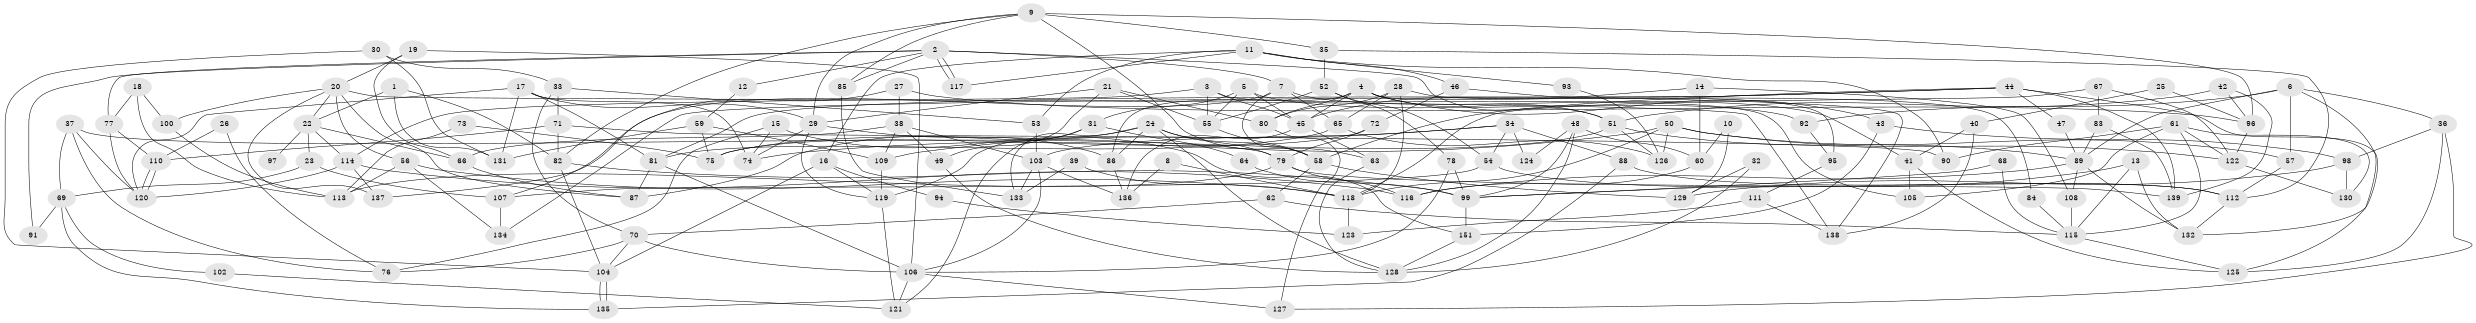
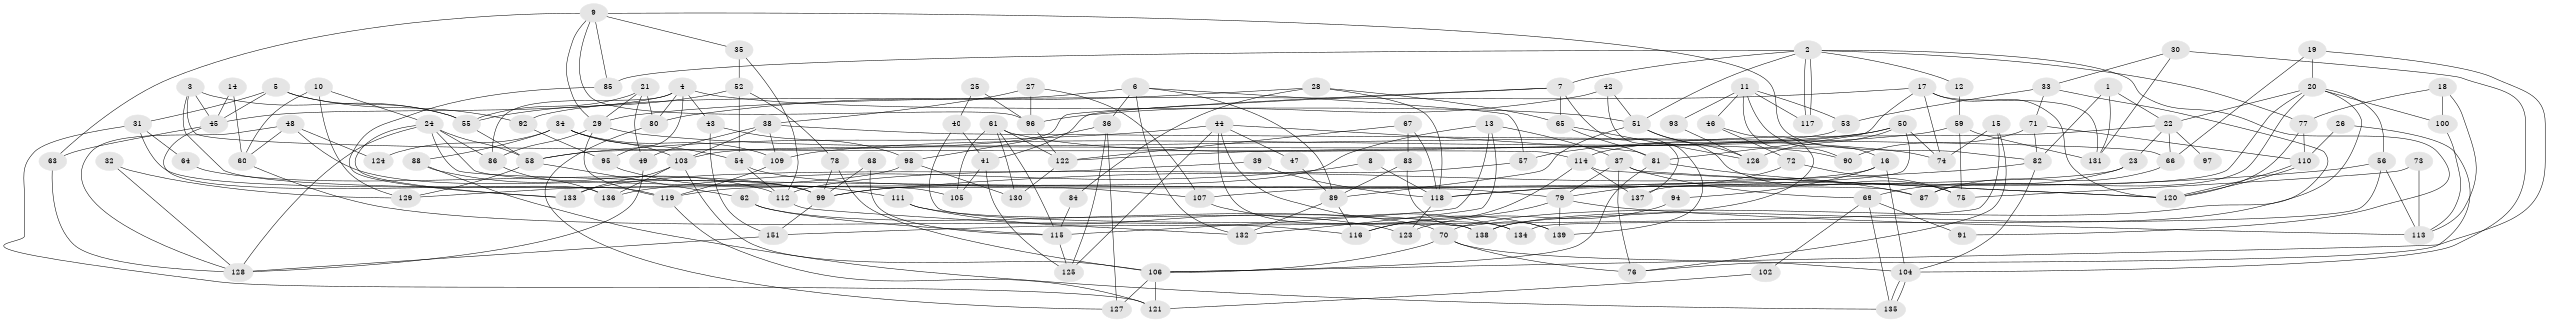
edge "10" -- "24": added
edge "13" -- "37": added
node "108": removed
